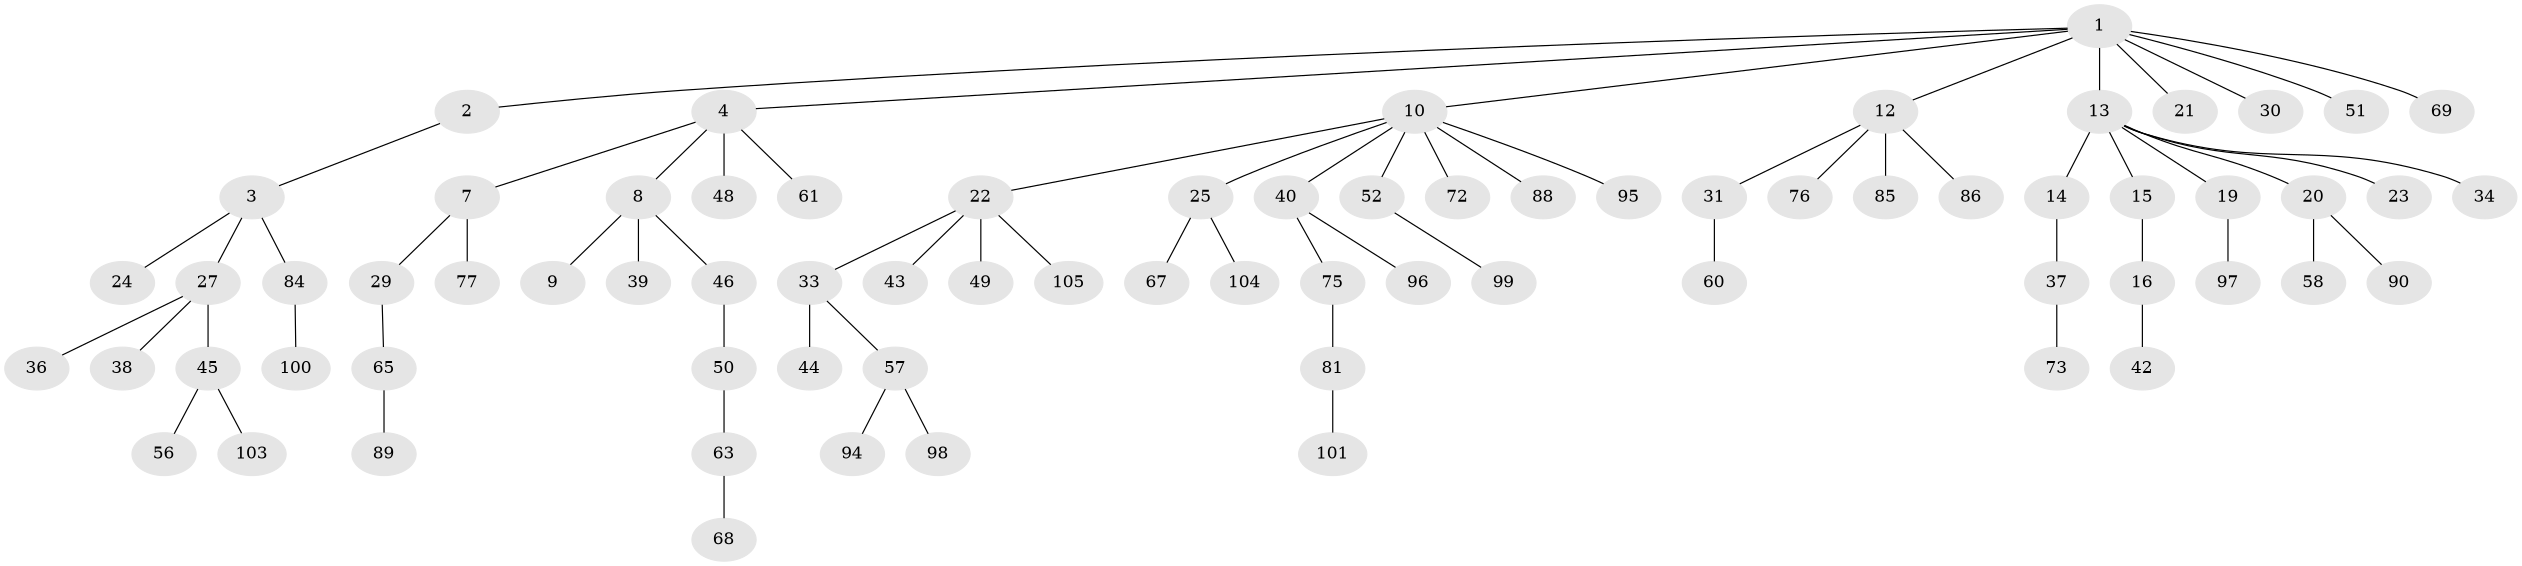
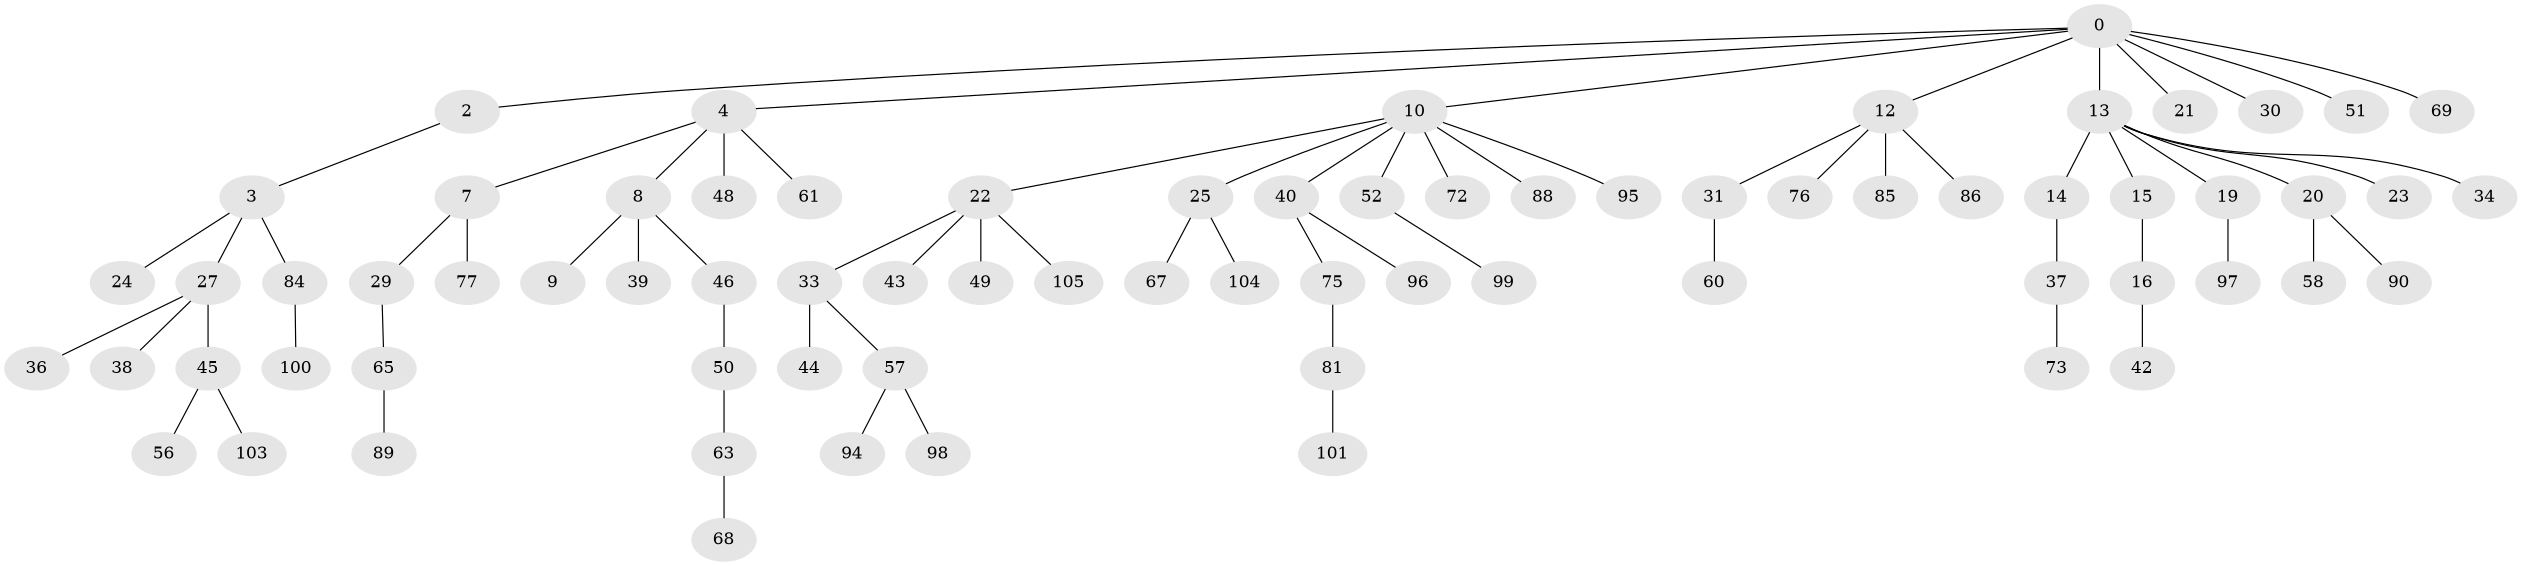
node "1": label "1" -> "0"
